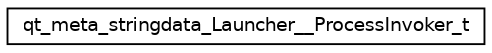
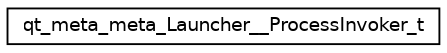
node "qt_meta_stringdata_Launcher__ProcessInvoker_t": label "qt_meta_stringdata_Launcher__ProcessInvoker_t" -> "qt_meta_meta_Launcher__ProcessInvoker_t"
